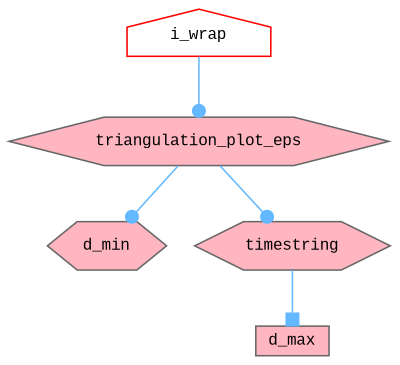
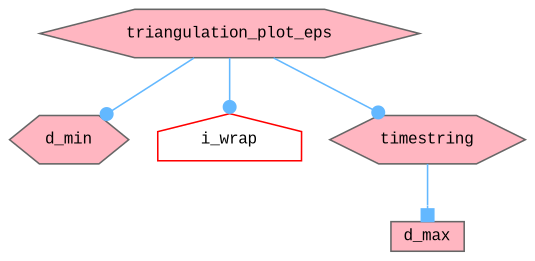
edge "i_wrap" -> "triangulation_plot_eps": reversed
